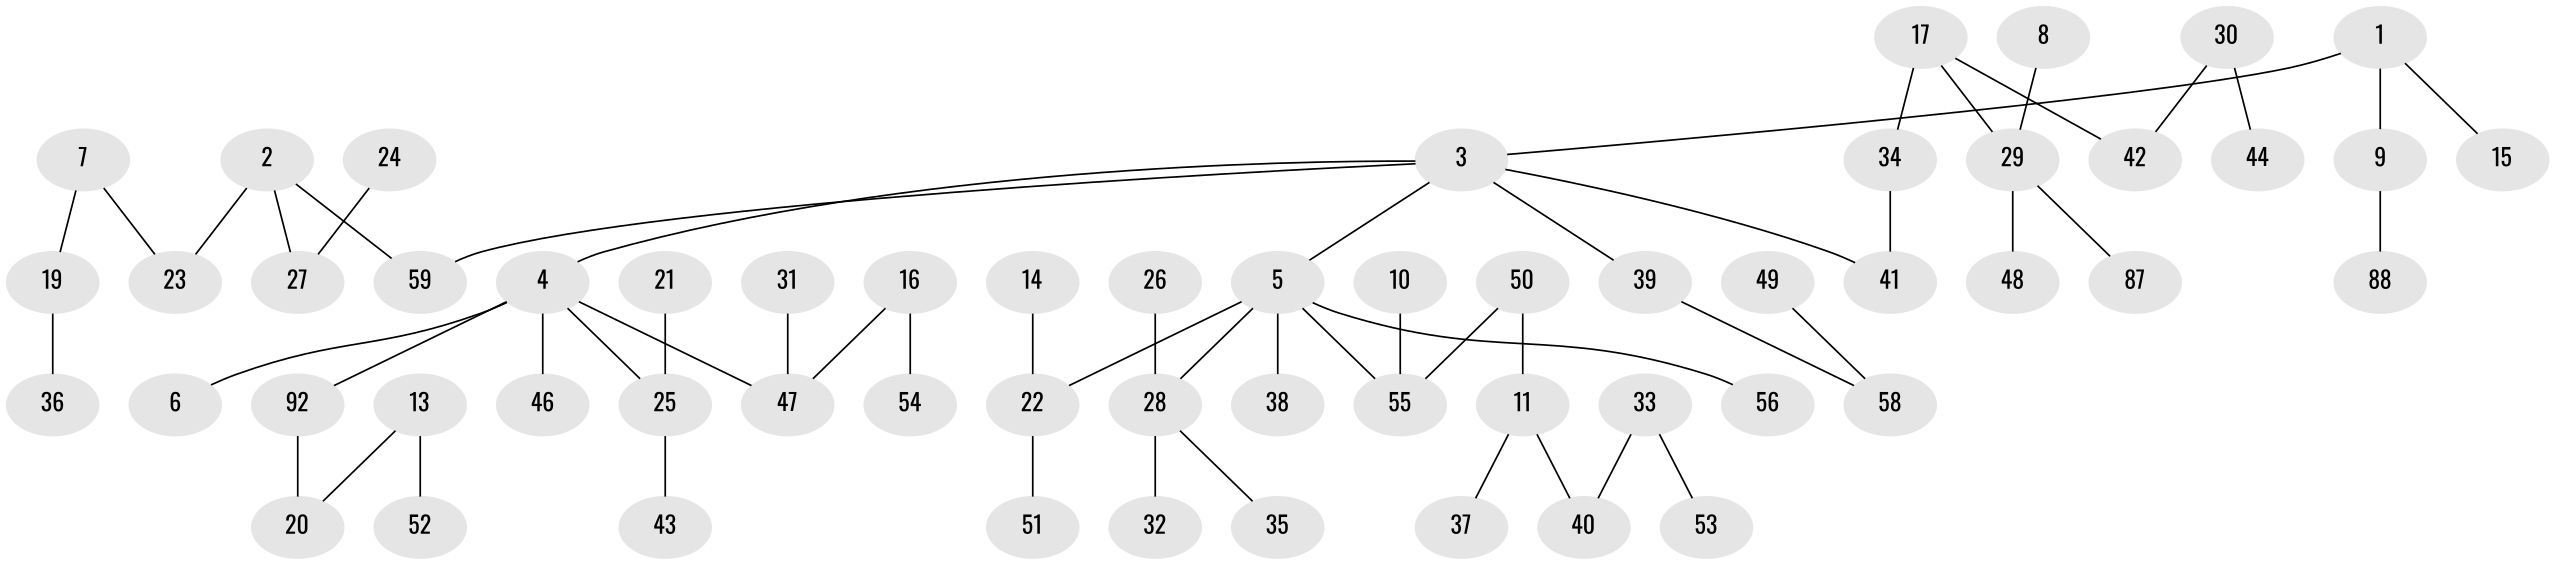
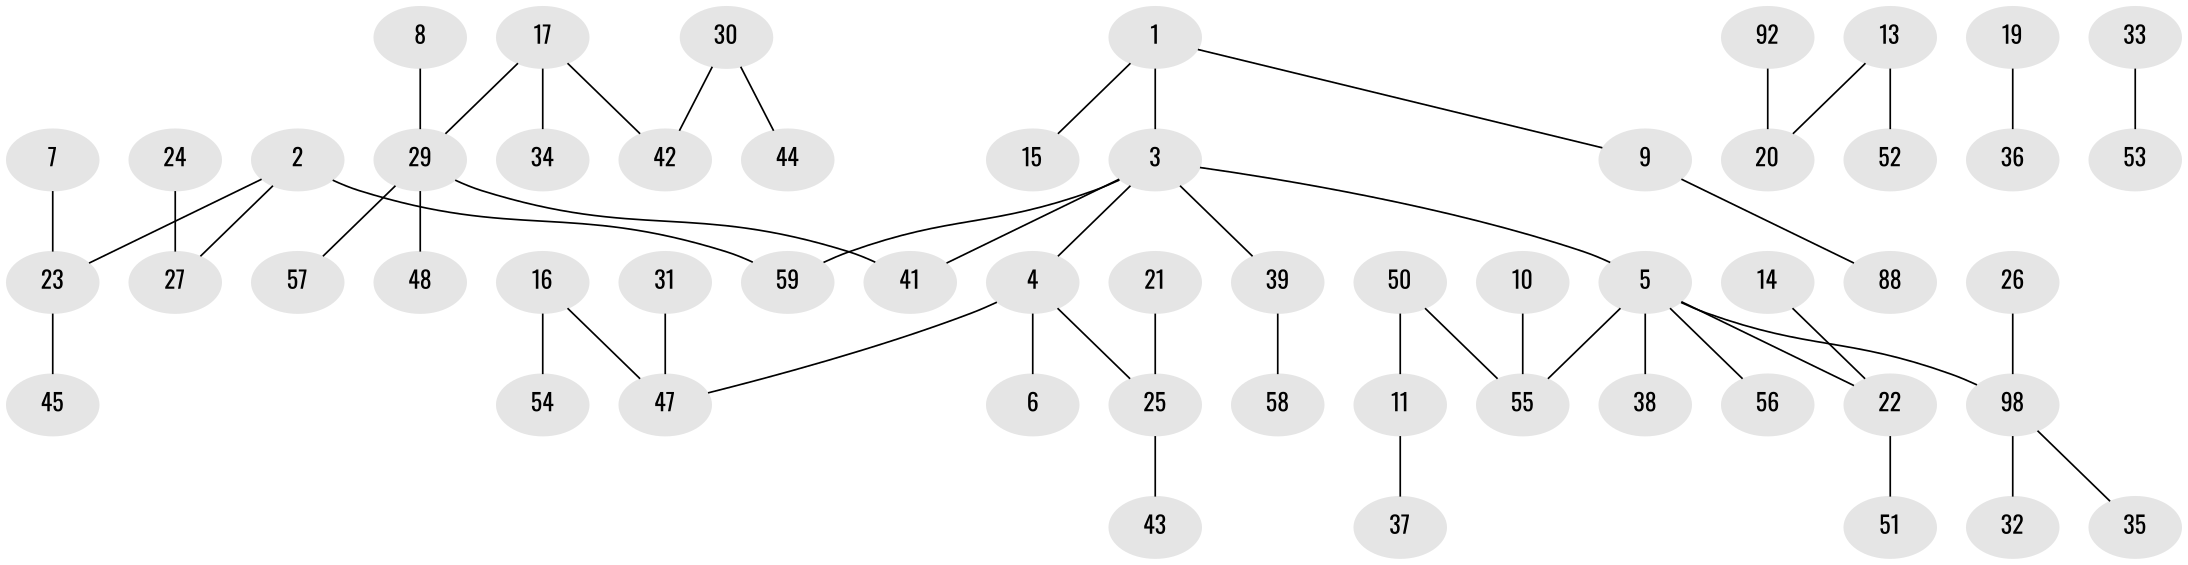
edge "7" -- "19": removed
edge "34" -- "41": now "29" -- "41"
node "49": removed
node "87": label "87" -> "57"
edge "4" -- "92": removed
node "45": added
node "46": removed
node "28": label "28" -> "98"
node "40": removed
